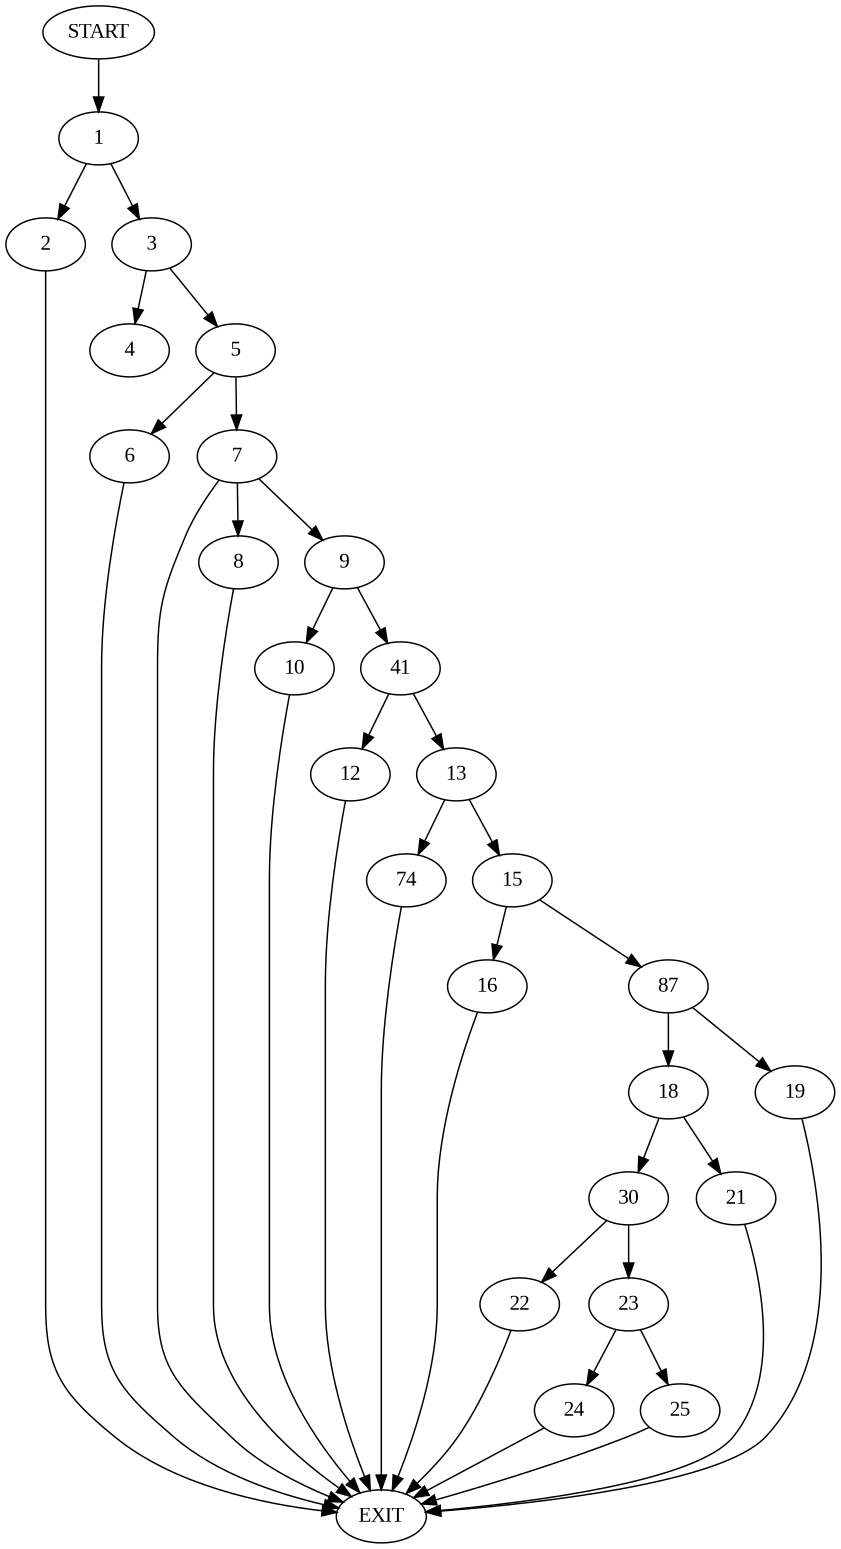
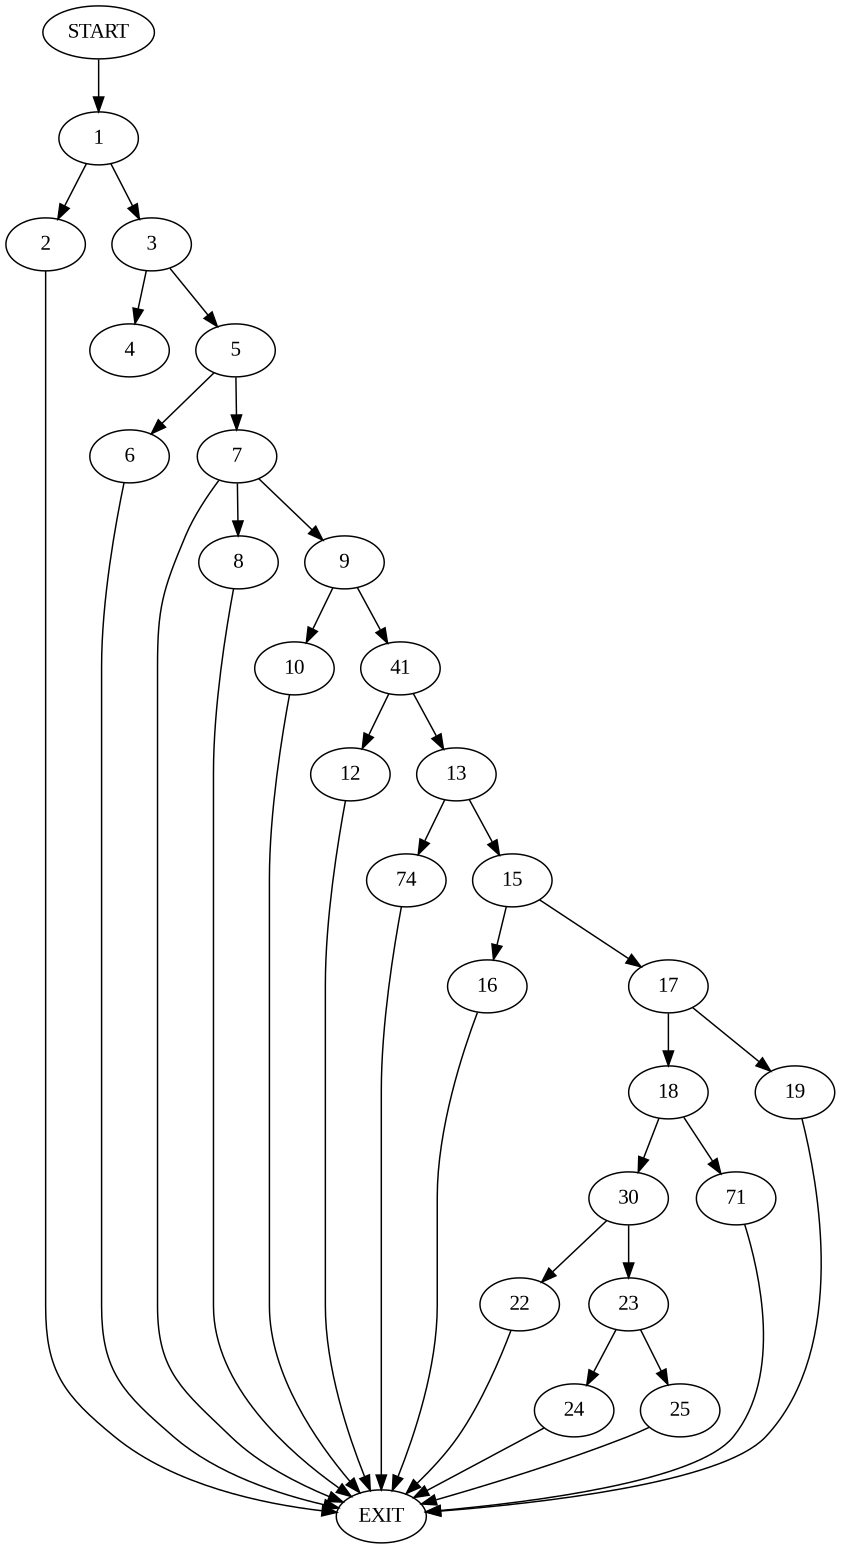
node "87": label "87" -> "17"
node "21": label "21" -> "71"
